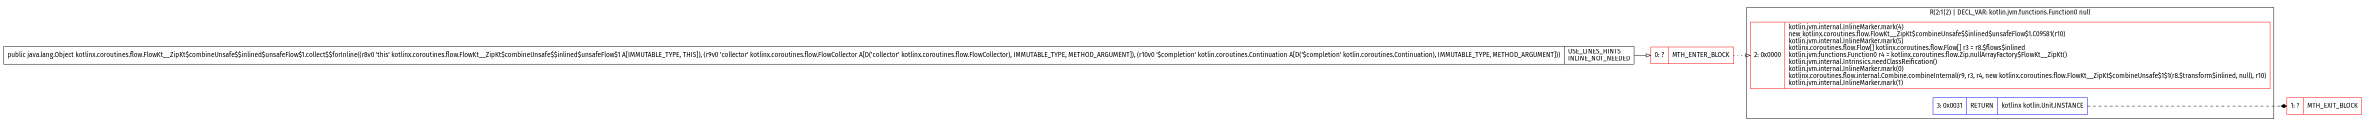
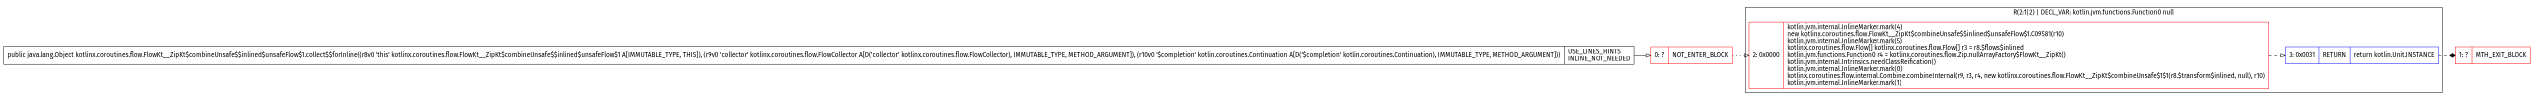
node "0: ?": text "MTH_ENTER_BLOCK" -> "NOT_ENTER_BLOCK"
edge "2: 0x0000" -> "3: 0x0031": added
node "3: 0x0031": text "kotlinx kotlin.Unit.INSTANCE" -> "return kotlin.Unit.INSTANCE"
